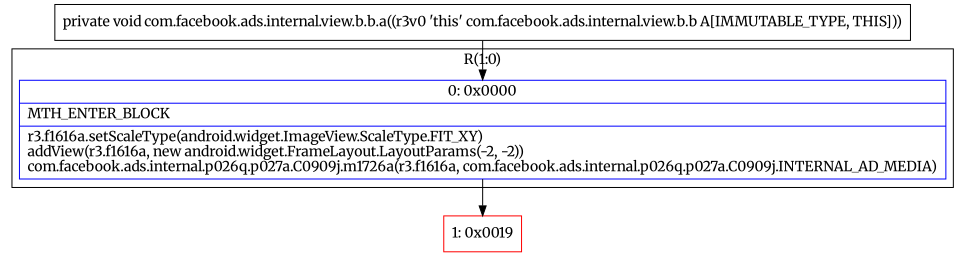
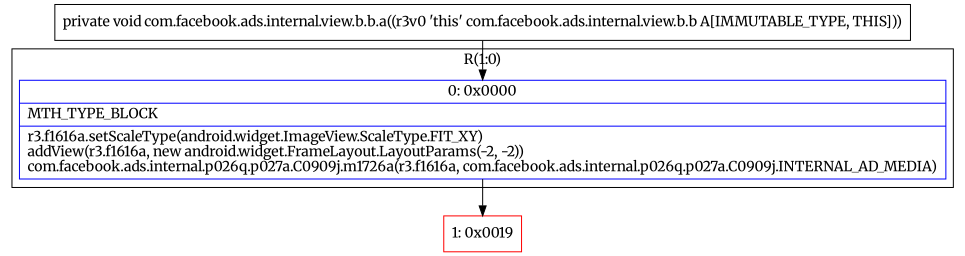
node "0: 0x0000": text "MTH_ENTER_BLOCK" -> "MTH_TYPE_BLOCK"
